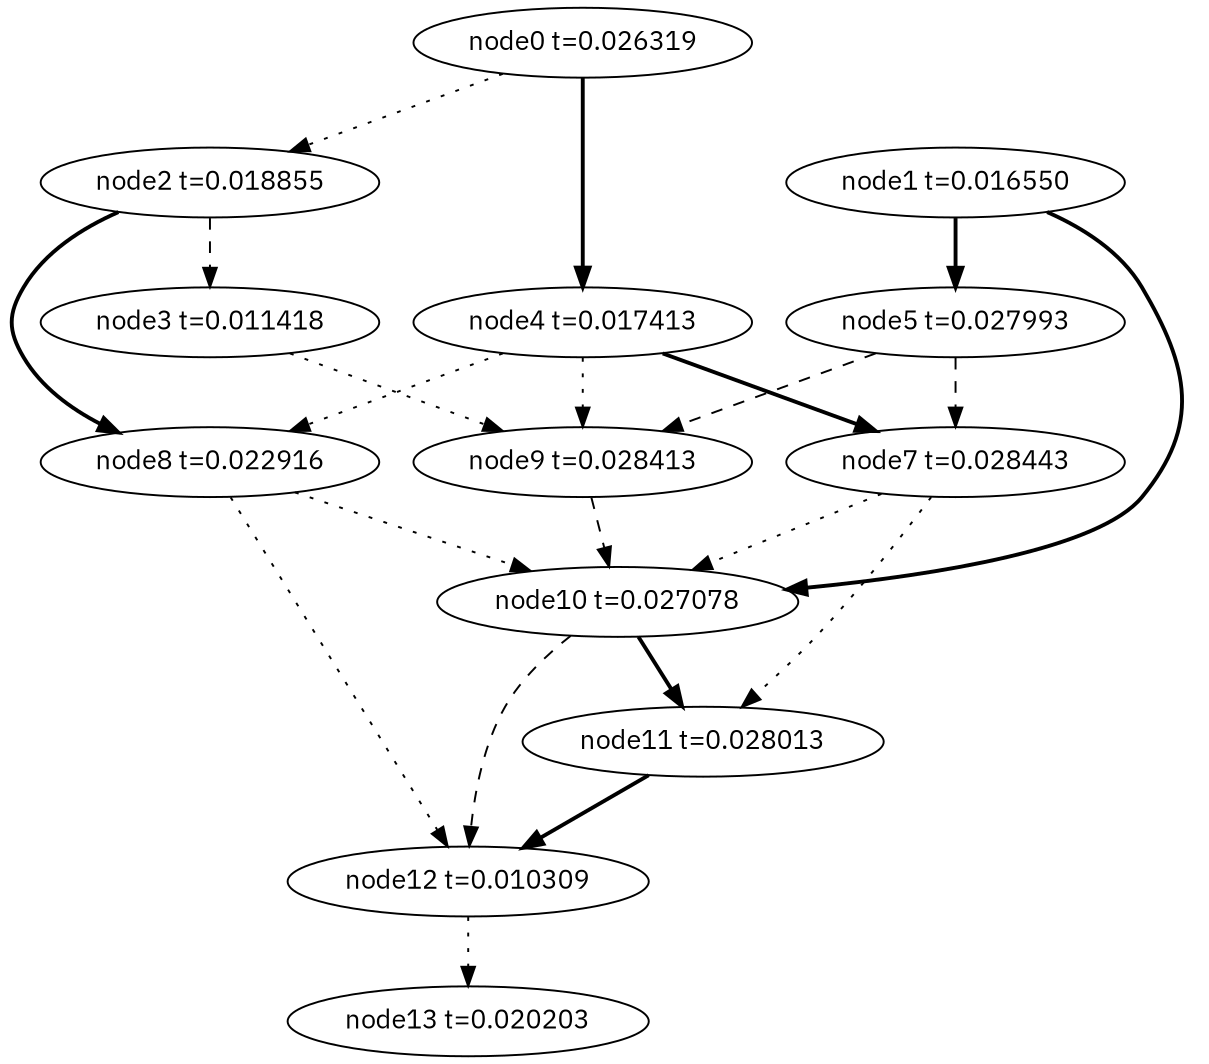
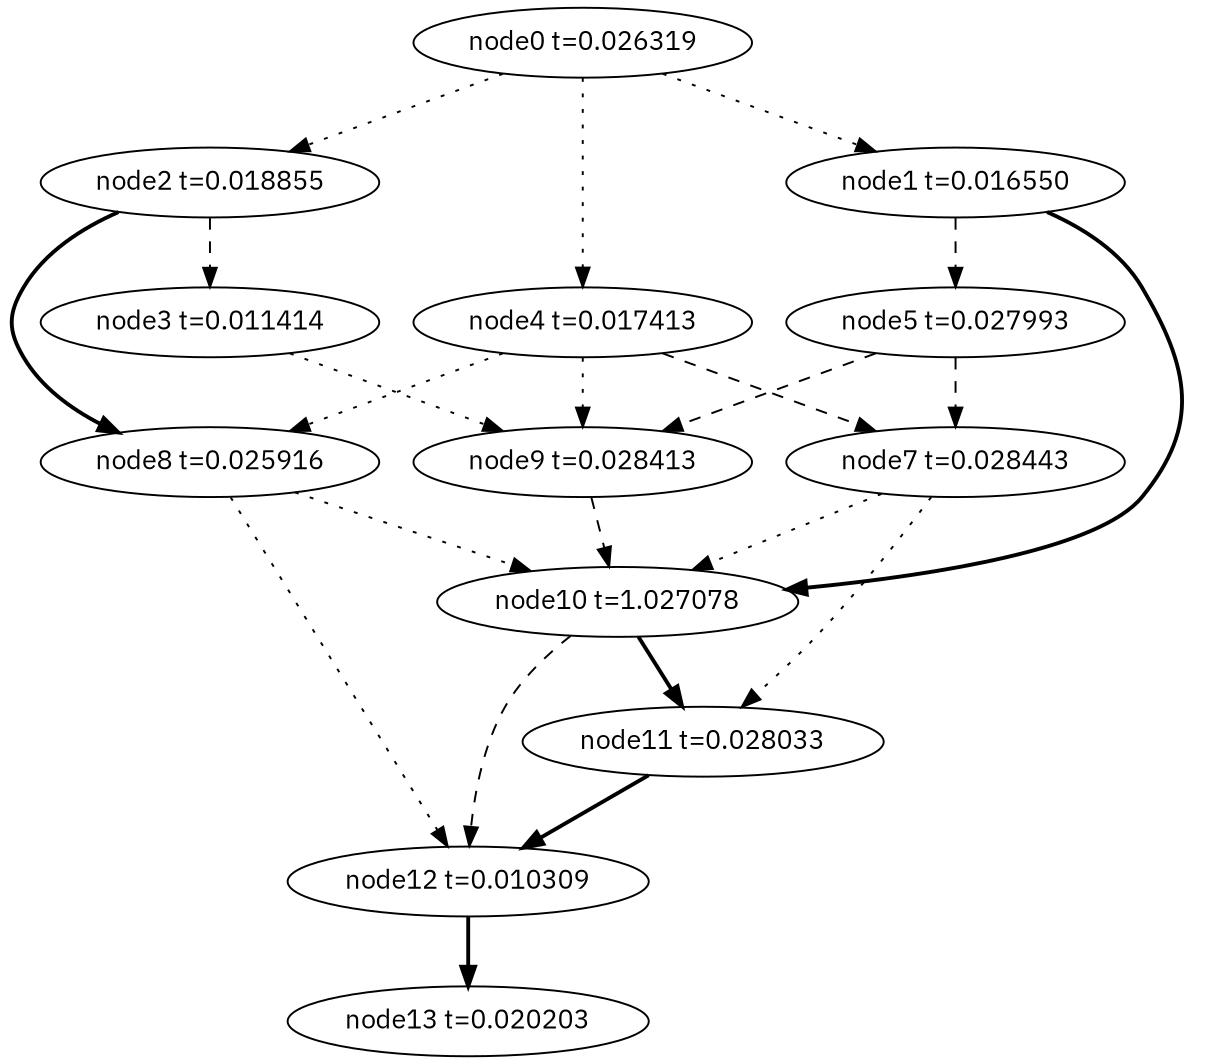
edge "node0 t=0.026319" -> "node1 t=0.016550": added
edge "node0 t=0.026319" -> "node4 t=0.017413": style bold -> dotted
edge "node1 t=0.016550" -> "node5 t=0.027993": style bold -> dashed
node "node3 t=0.011418": label "node3 t=0.011418" -> "node3 t=0.011414"
edge "node4 t=0.017413" -> "node7 t=0.028443": style bold -> dashed
node "node8 t=0.022916": label "node8 t=0.022916" -> "node8 t=0.025916"
node "node10 t=0.027078": label "node10 t=0.027078" -> "node10 t=1.027078"
node "node11 t=0.028013": label "node11 t=0.028013" -> "node11 t=0.028033"
edge "node12 t=0.010309" -> "node13 t=0.020203": style dotted -> bold
